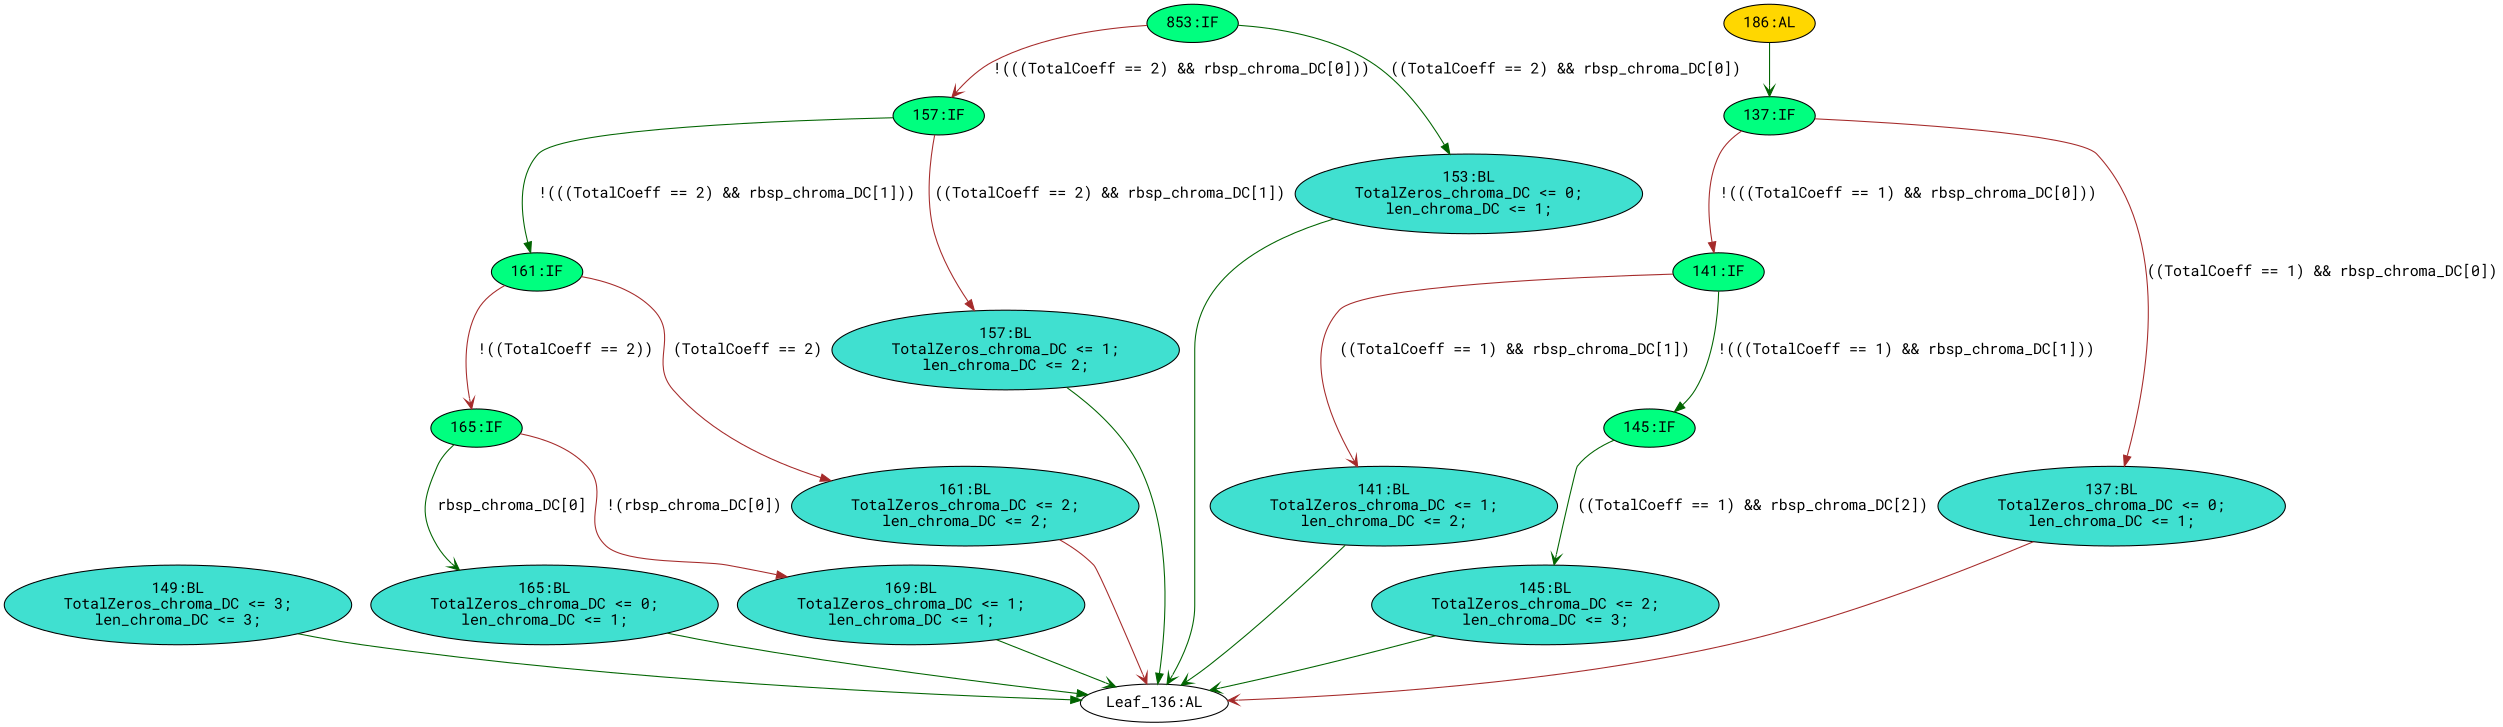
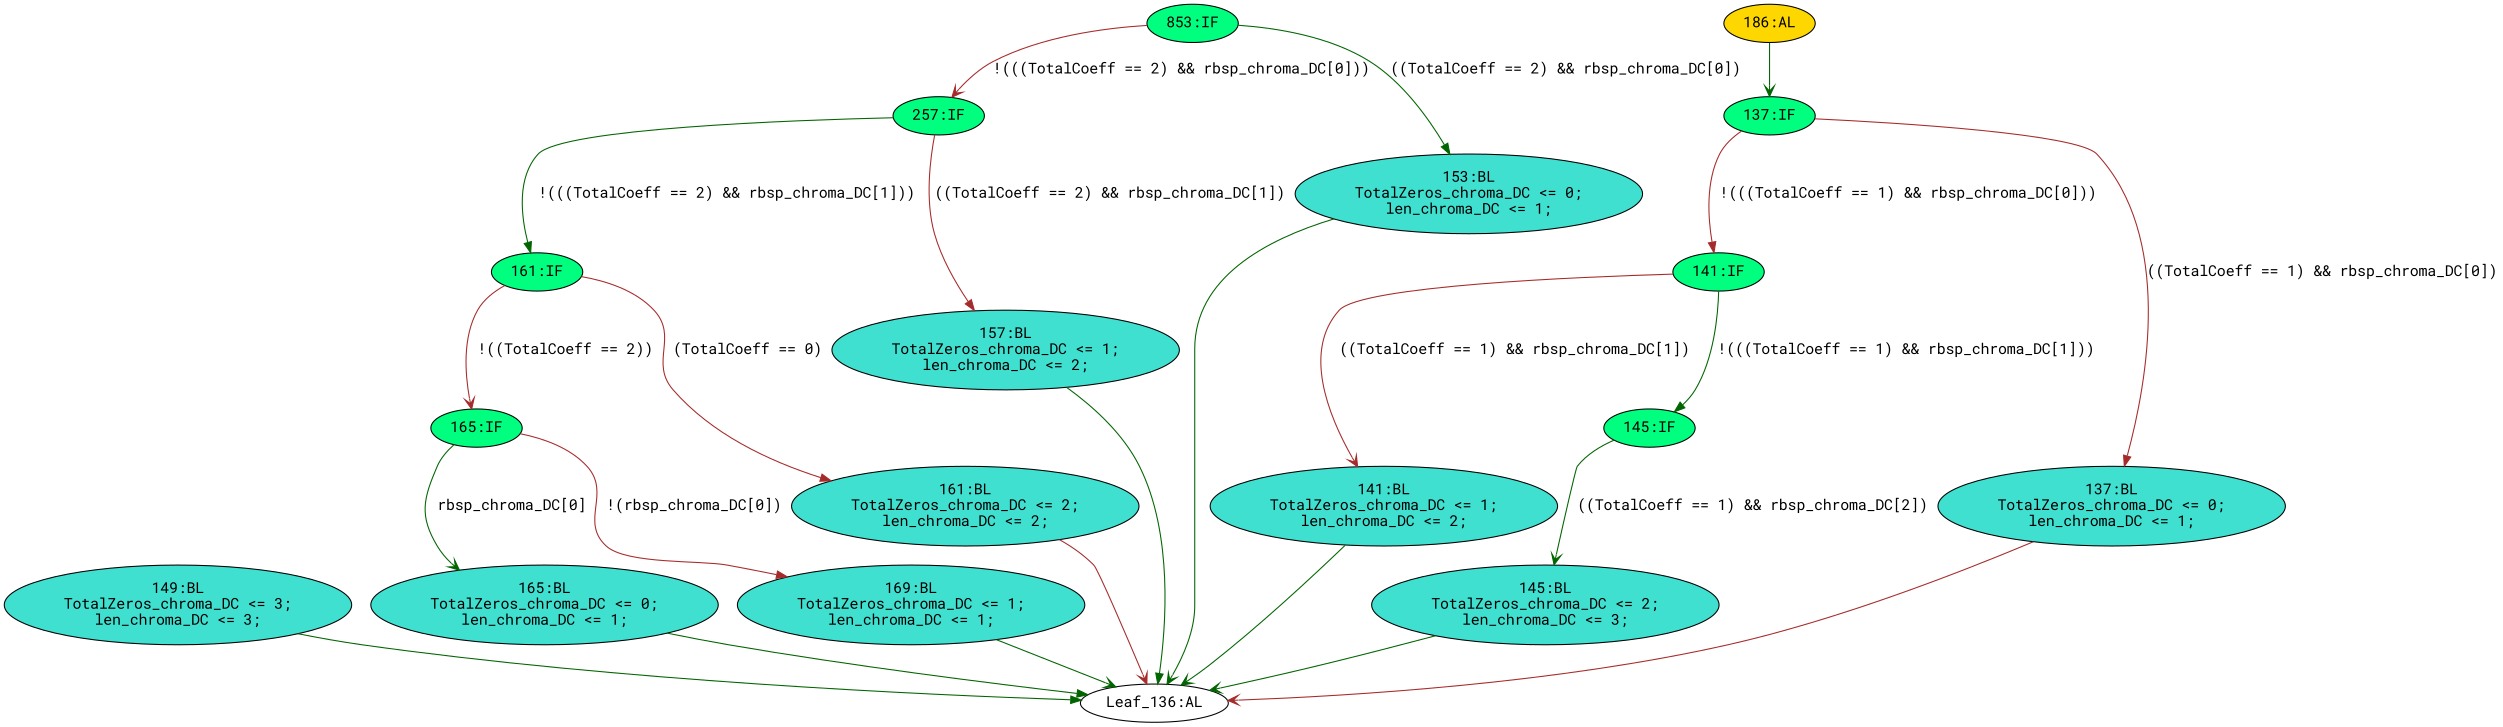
node "157:IF": label "157:IF" -> "257:IF"
edge "161:IF" -> "161:BL TotalZeros_chroma_DC <= 2; len_chroma_DC <= 2;": label "(TotalCoeff == 2)" -> "(TotalCoeff == 0)"
